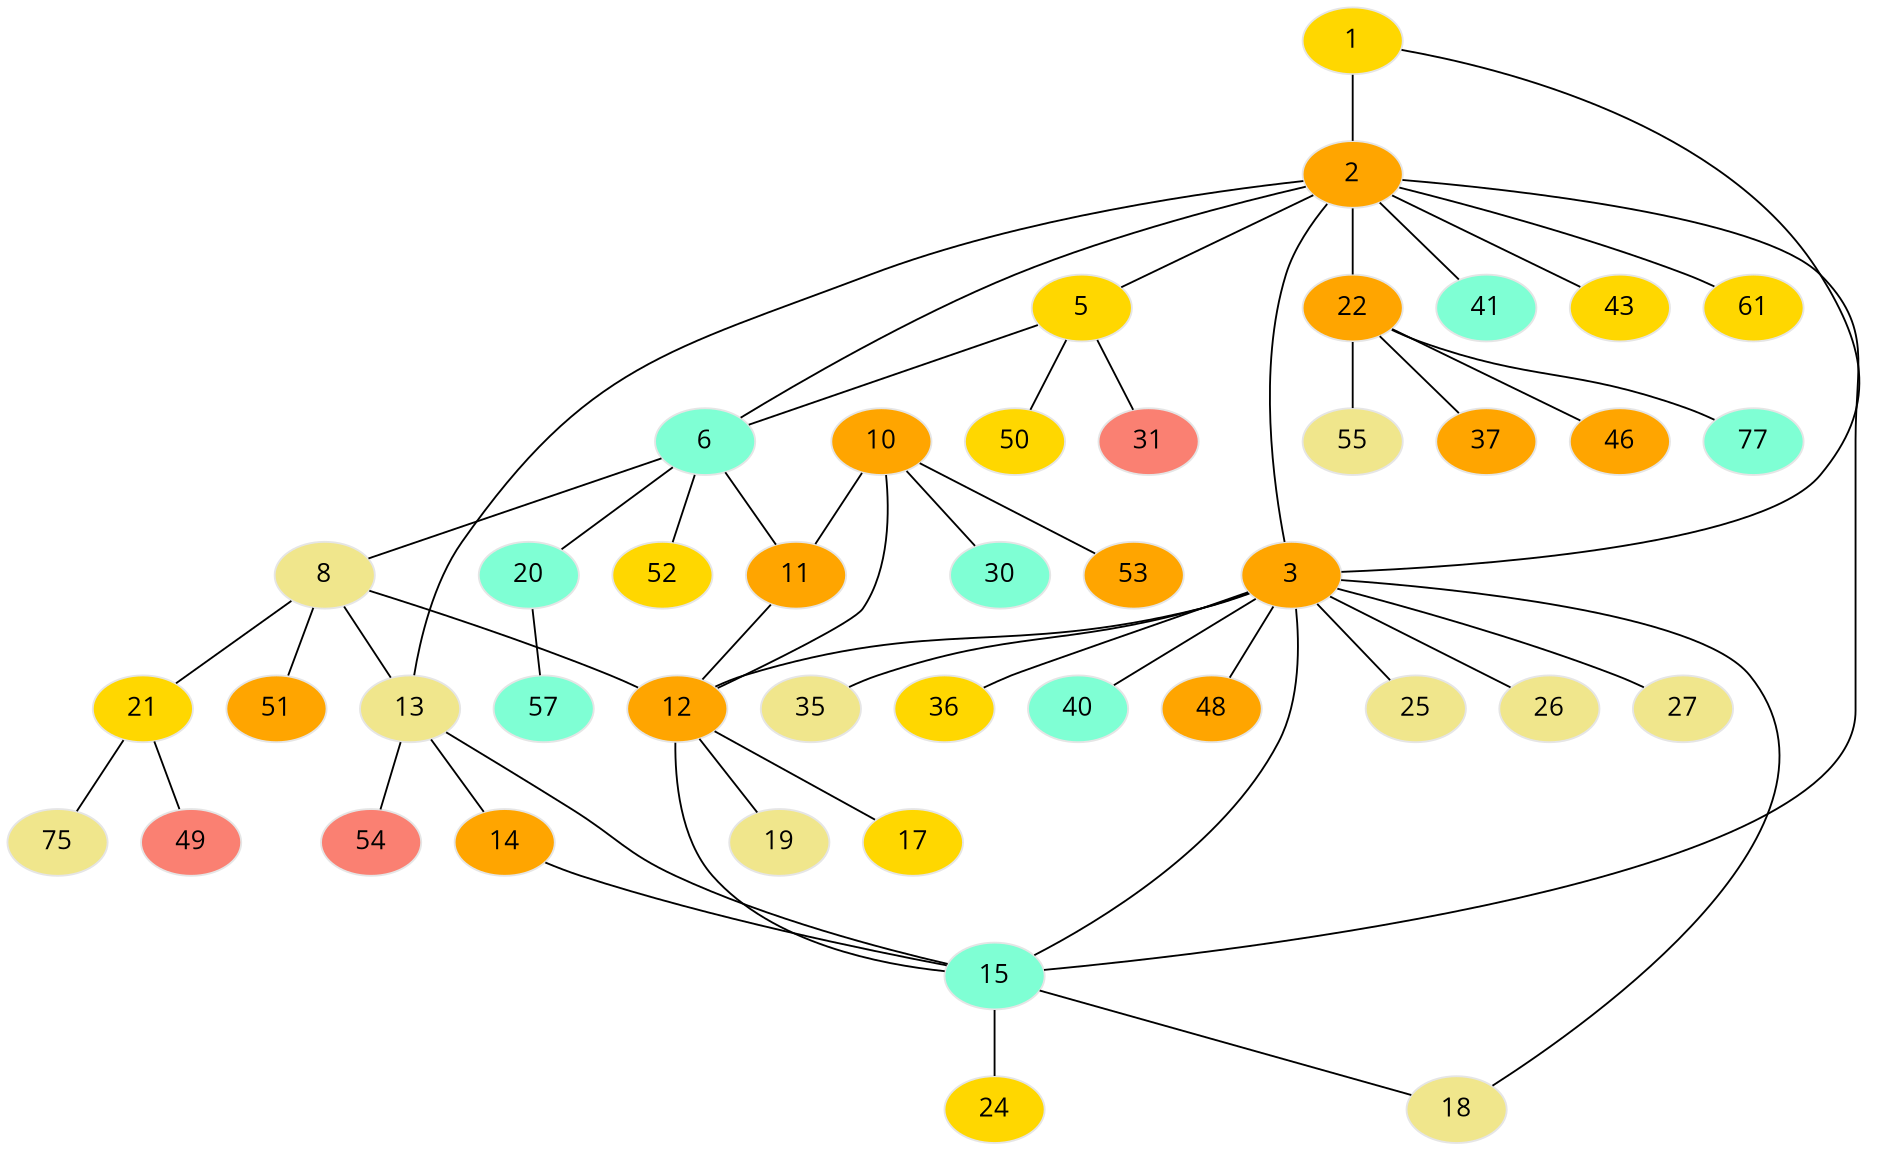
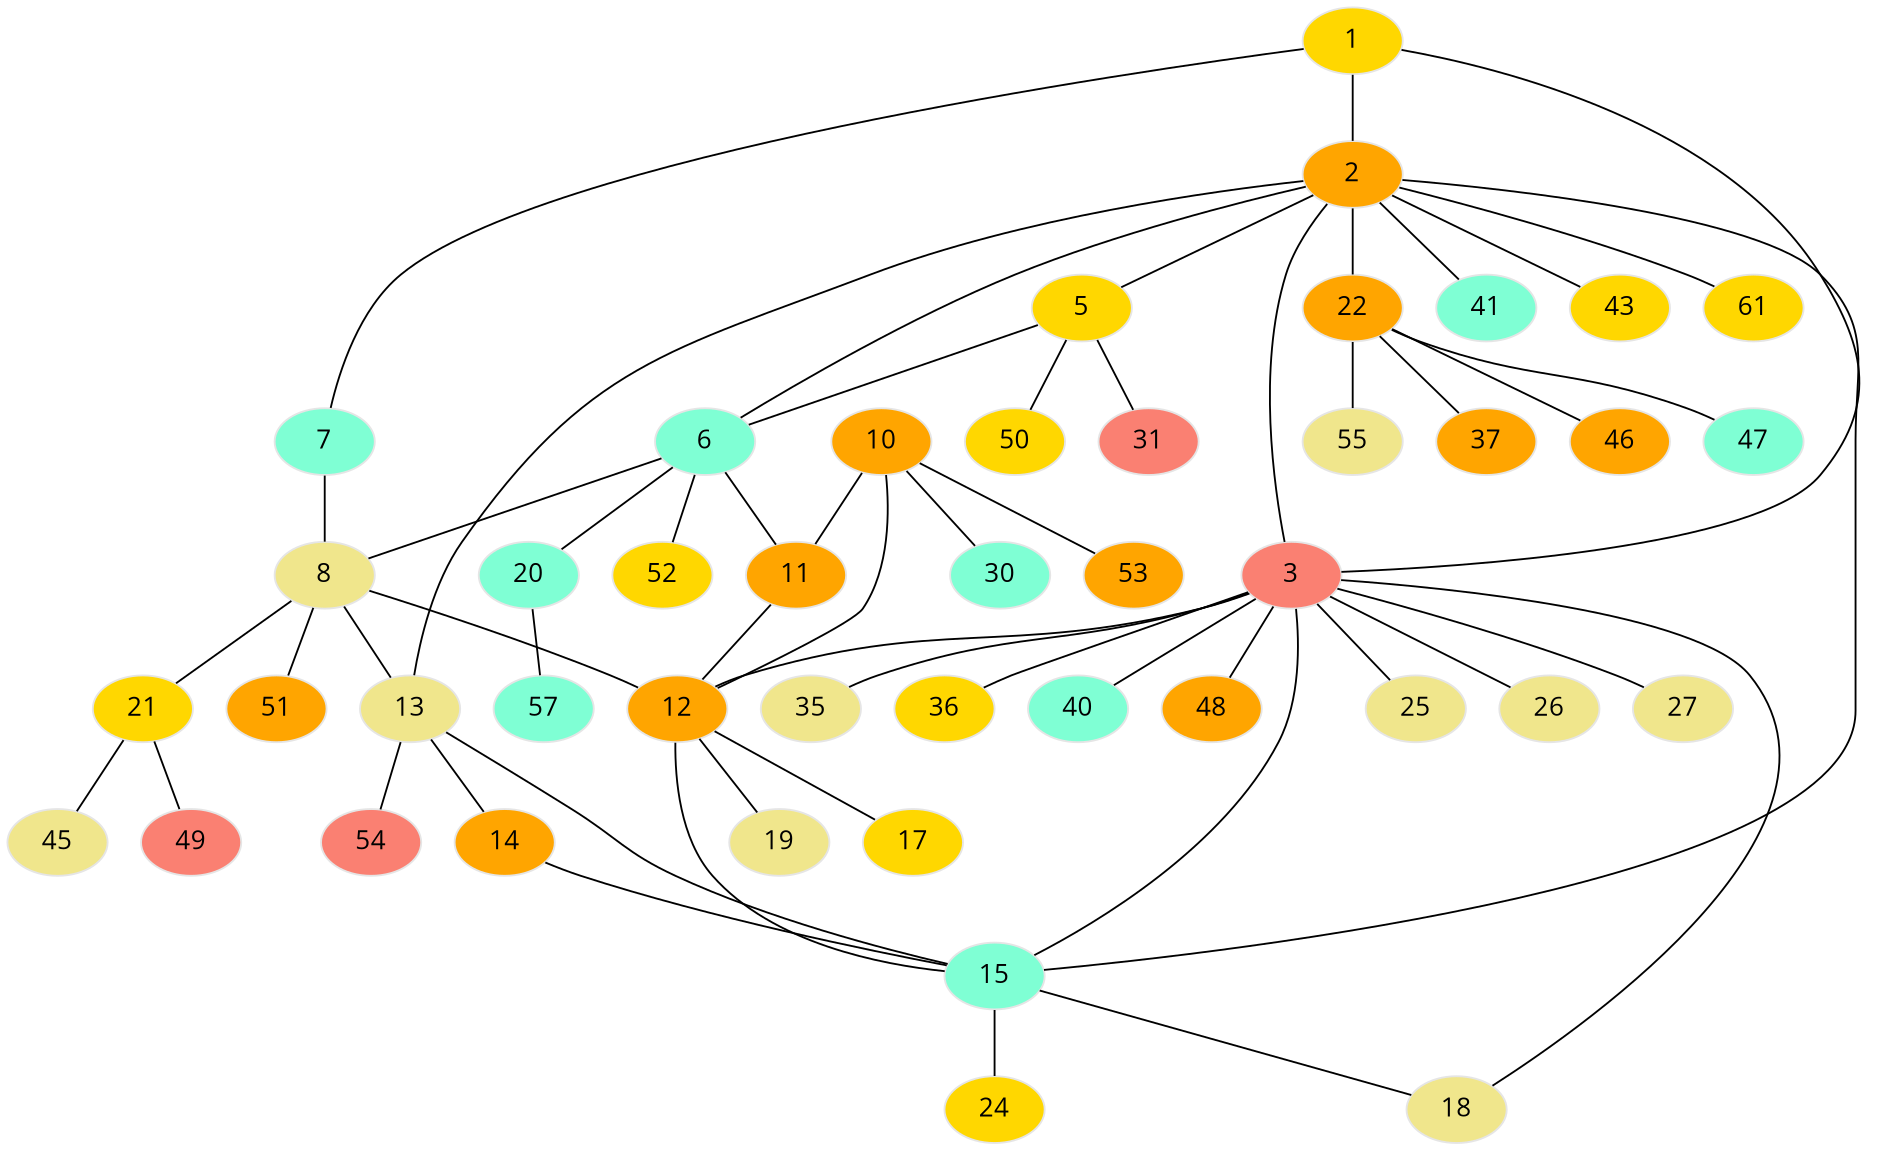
node "7": added
node "77": label "77" -> "47"
node "3": fillcolor orange -> salmon
node "75": label "75" -> "45"
